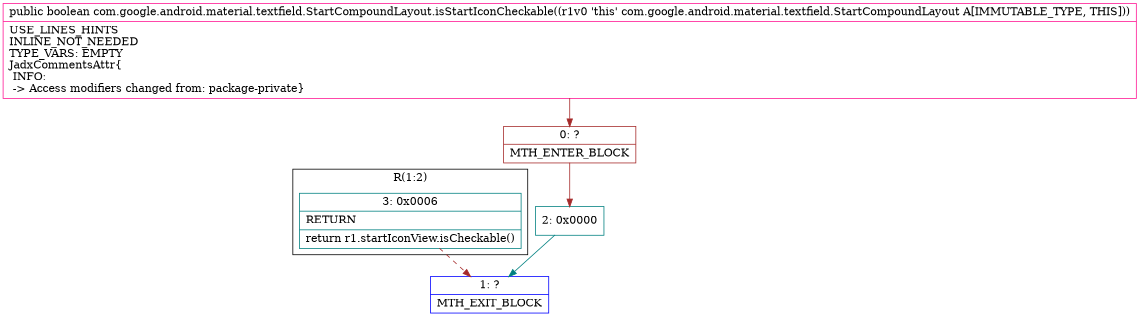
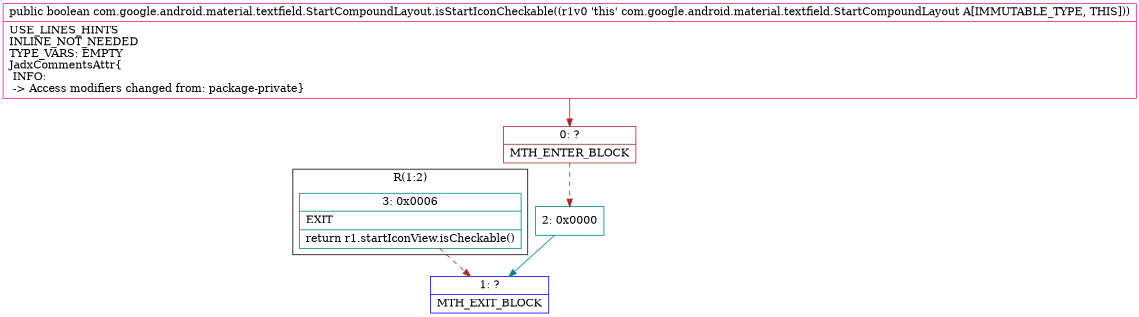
edge "0: ?" -> "2: 0x0000": style solid -> dashed
node "3: 0x0006": text "RETURN" -> "EXIT"
